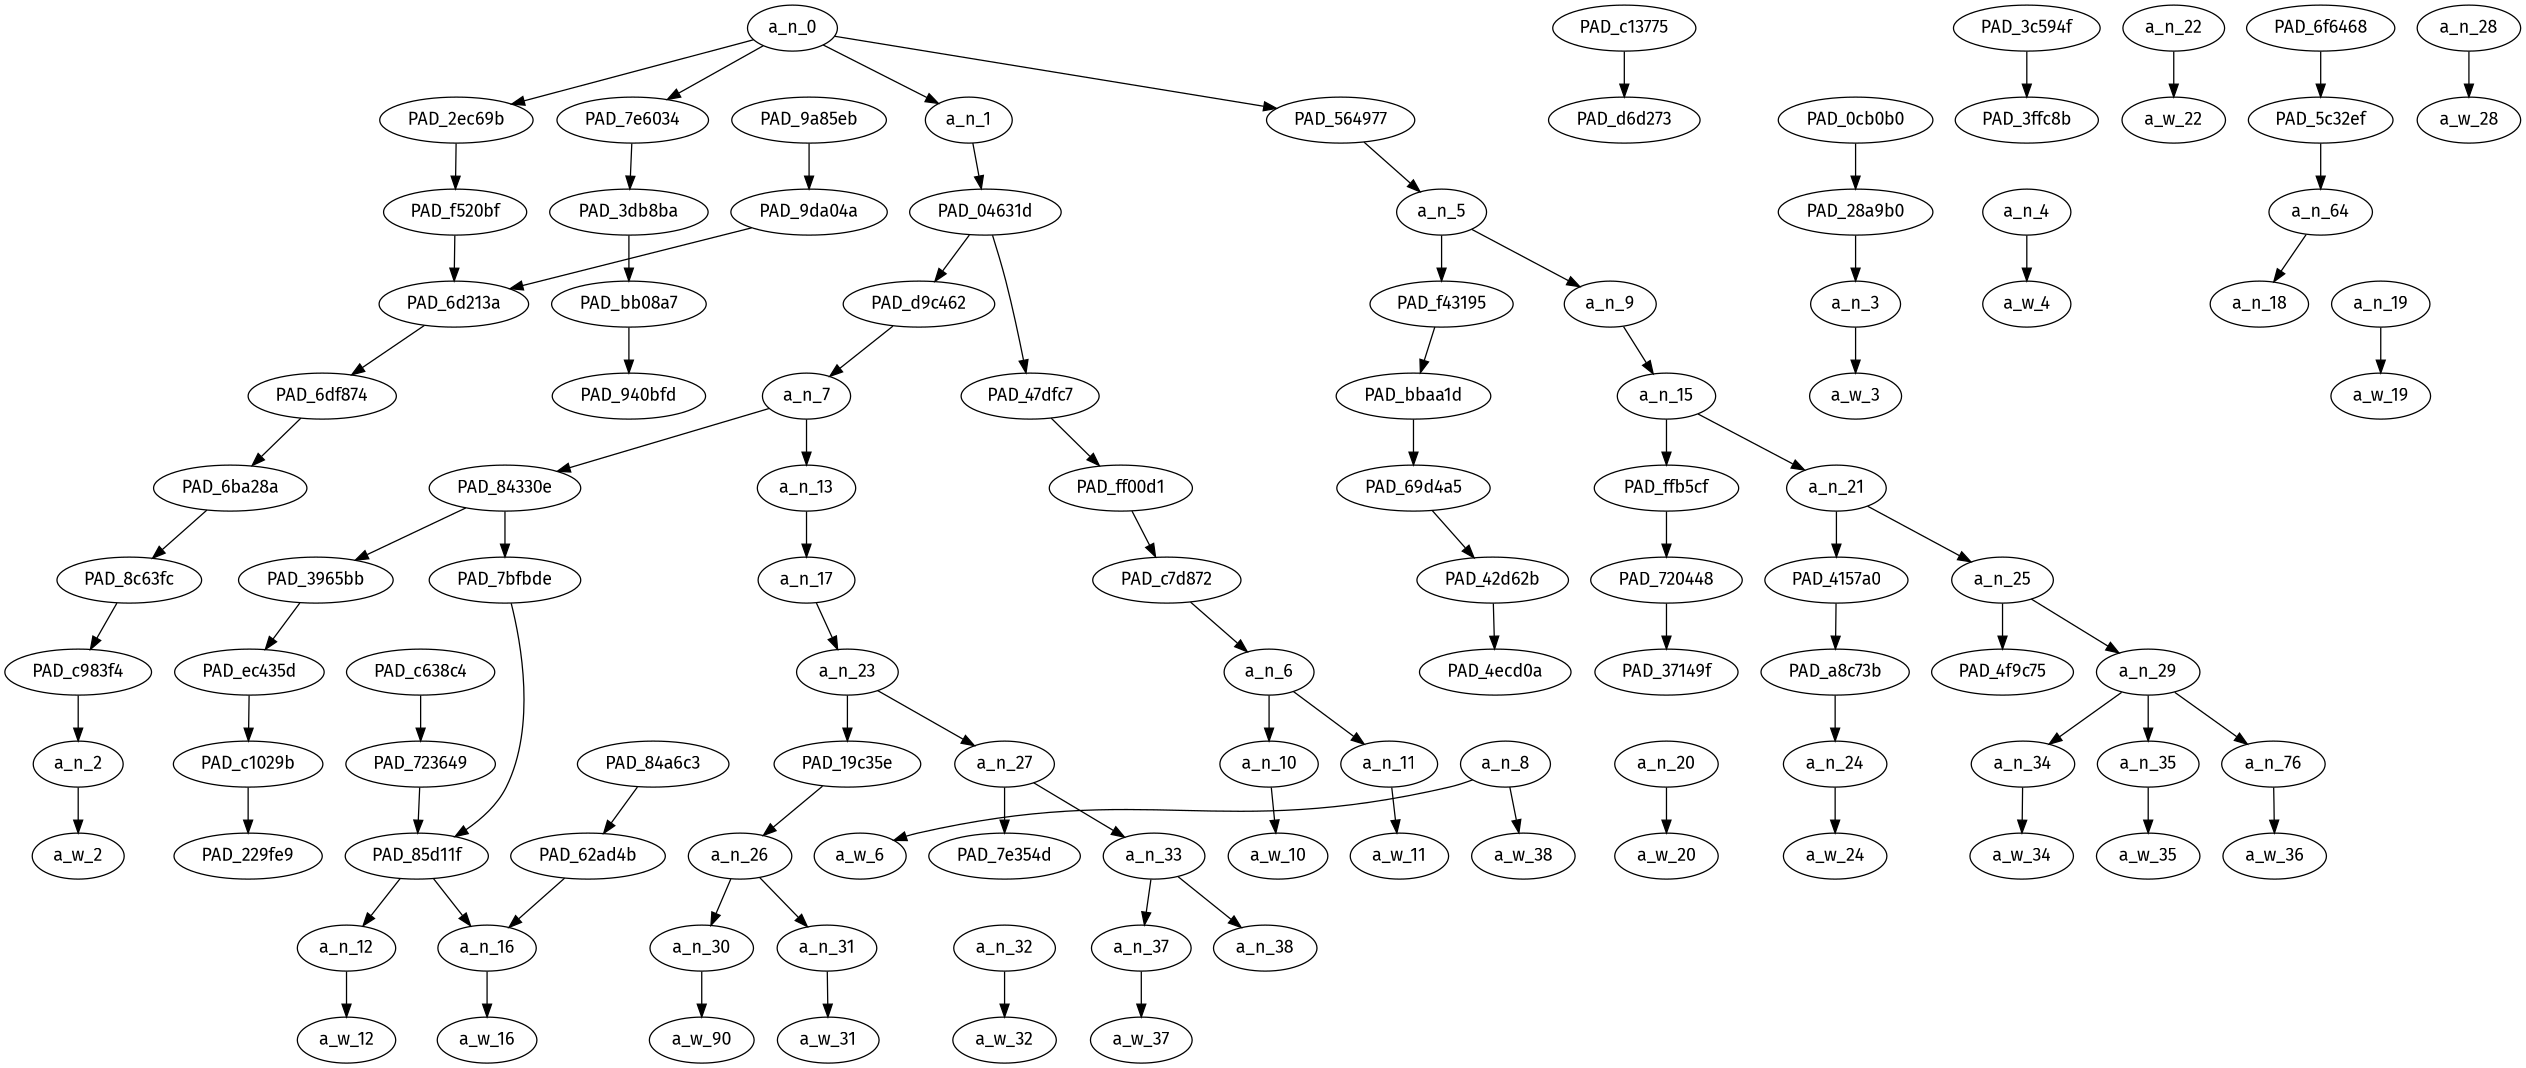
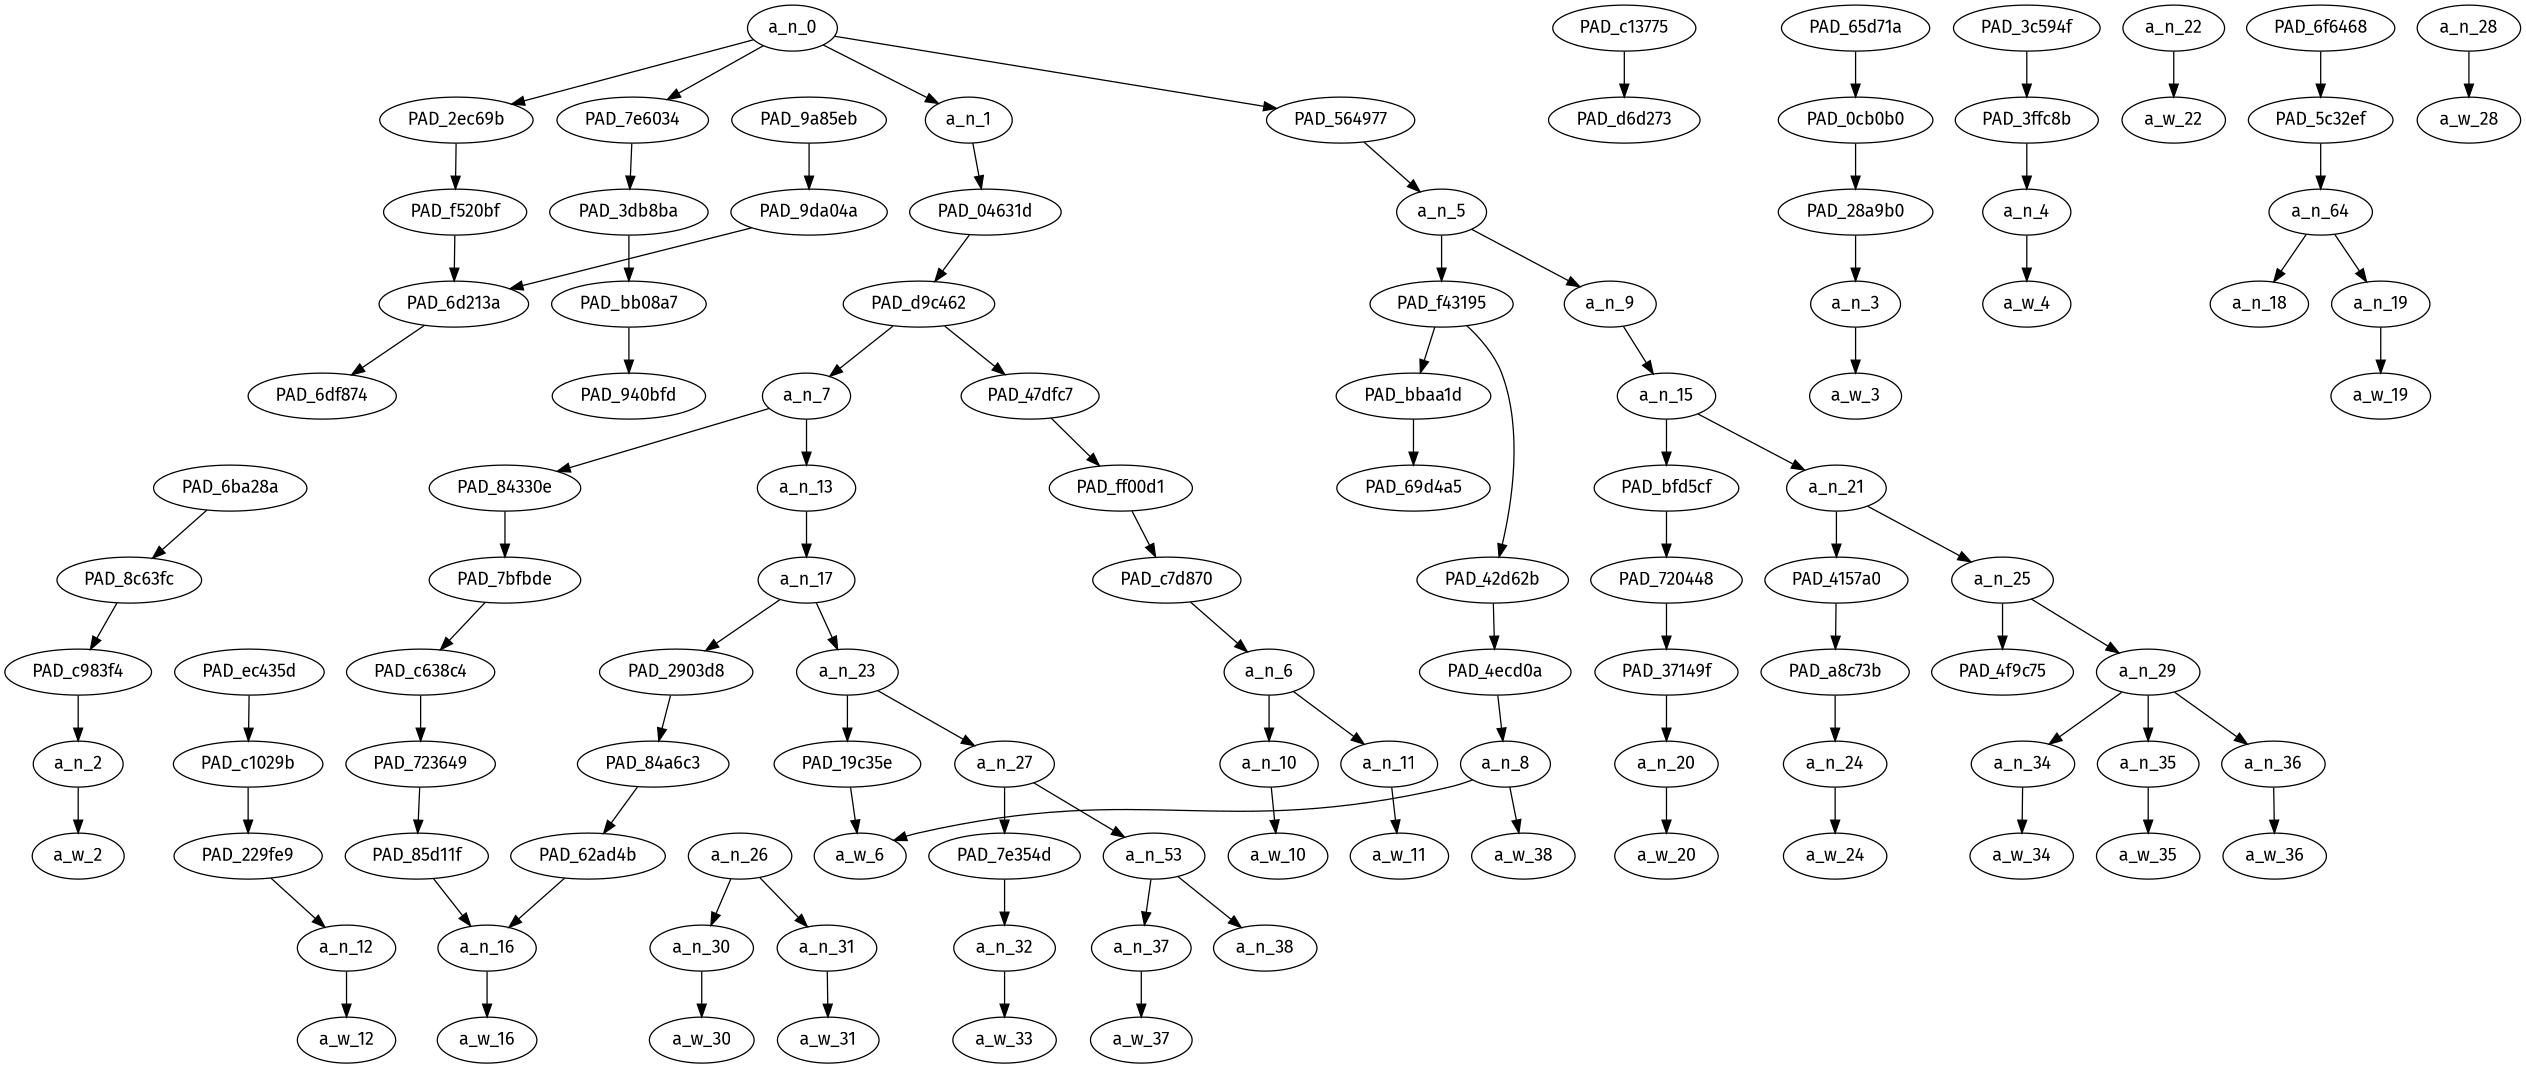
node "PAD_65d71a": added
edge "PAD_3ffc8b" -> "a_n_4": added
edge "a_n_64" -> "a_n_19": added
edge "PAD_04631d" -> "PAD_47dfc7": now "PAD_d9c462" -> "PAD_47dfc7"
edge "PAD_6df874" -> "PAD_6ba28a": removed
node "PAD_ffb5cf": label "PAD_ffb5cf" -> "PAD_bfd5cf"
edge "PAD_69d4a5" -> "PAD_42d62b": now "PAD_f43195" -> "PAD_42d62b"
node "PAD_3965bb": removed
node "PAD_c7d872": label "PAD_c7d872" -> "PAD_c7d870"
node "PAD_2903d8": added
edge "PAD_4ecd0a" -> "a_n_8": added
edge "PAD_37149f" -> "a_n_20": added
edge "PAD_7bfbde" -> "PAD_85d11f": now "PAD_7bfbde" -> "PAD_c638c4"
node "a_n_76": label "a_n_76" -> "a_n_36"
edge "PAD_19c35e" -> "a_n_26": now "PAD_19c35e" -> "a_w_6"
node "a_n_33": label "a_n_33" -> "a_n_53"
edge "PAD_7e354d" -> "a_n_32": added
edge "PAD_85d11f" -> "a_n_12": now "PAD_229fe9" -> "a_n_12"
node "a_w_90": label "a_w_90" -> "a_w_30"
node "a_w_32": label "a_w_32" -> "a_w_33"
